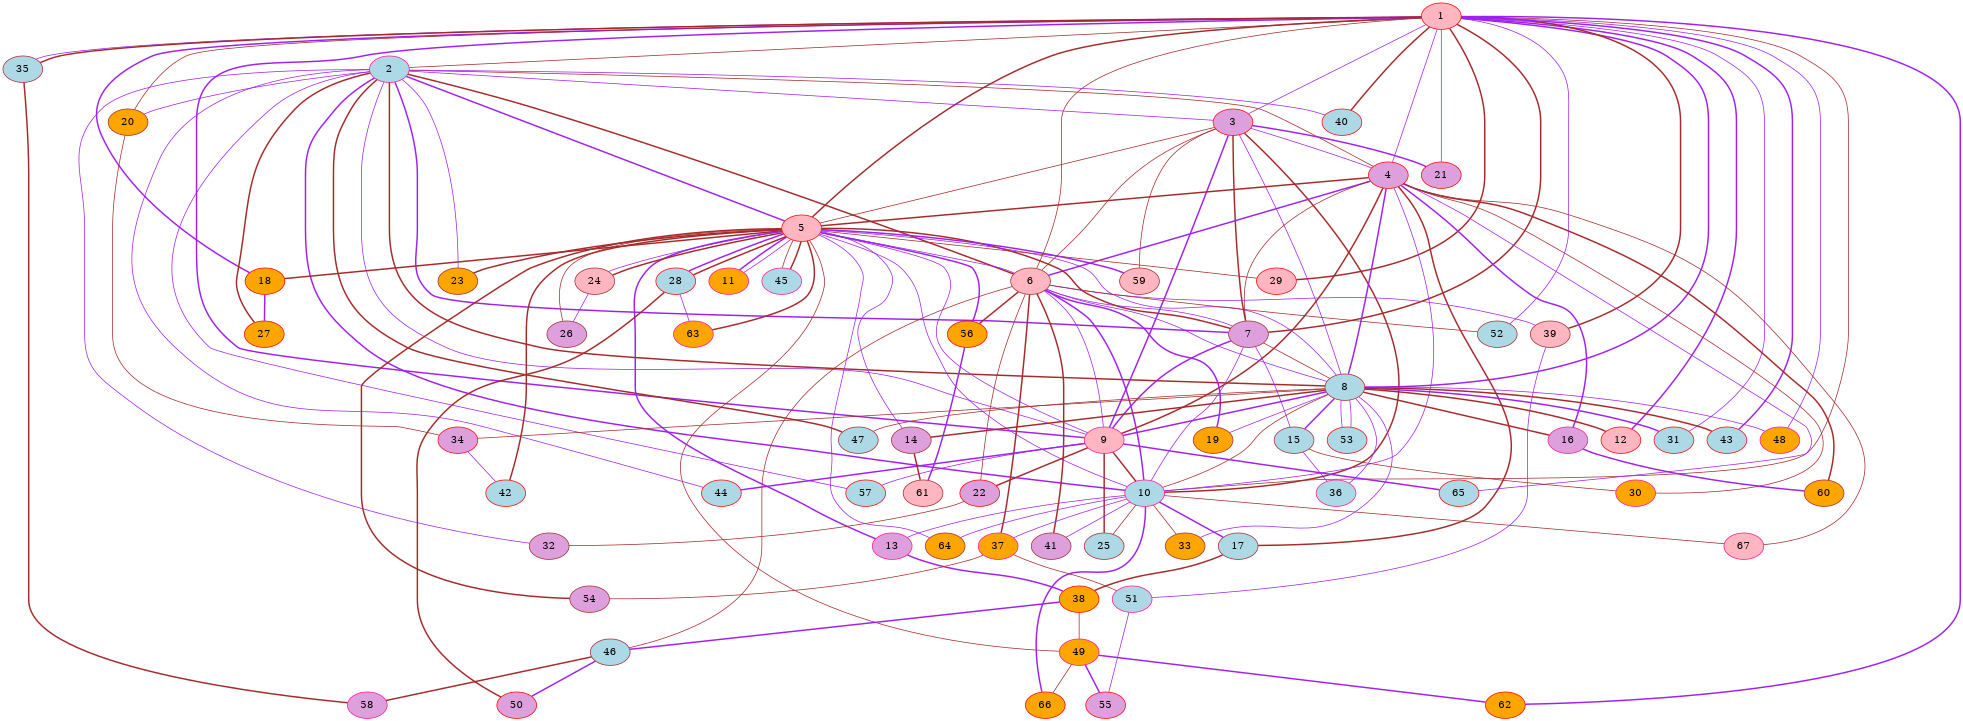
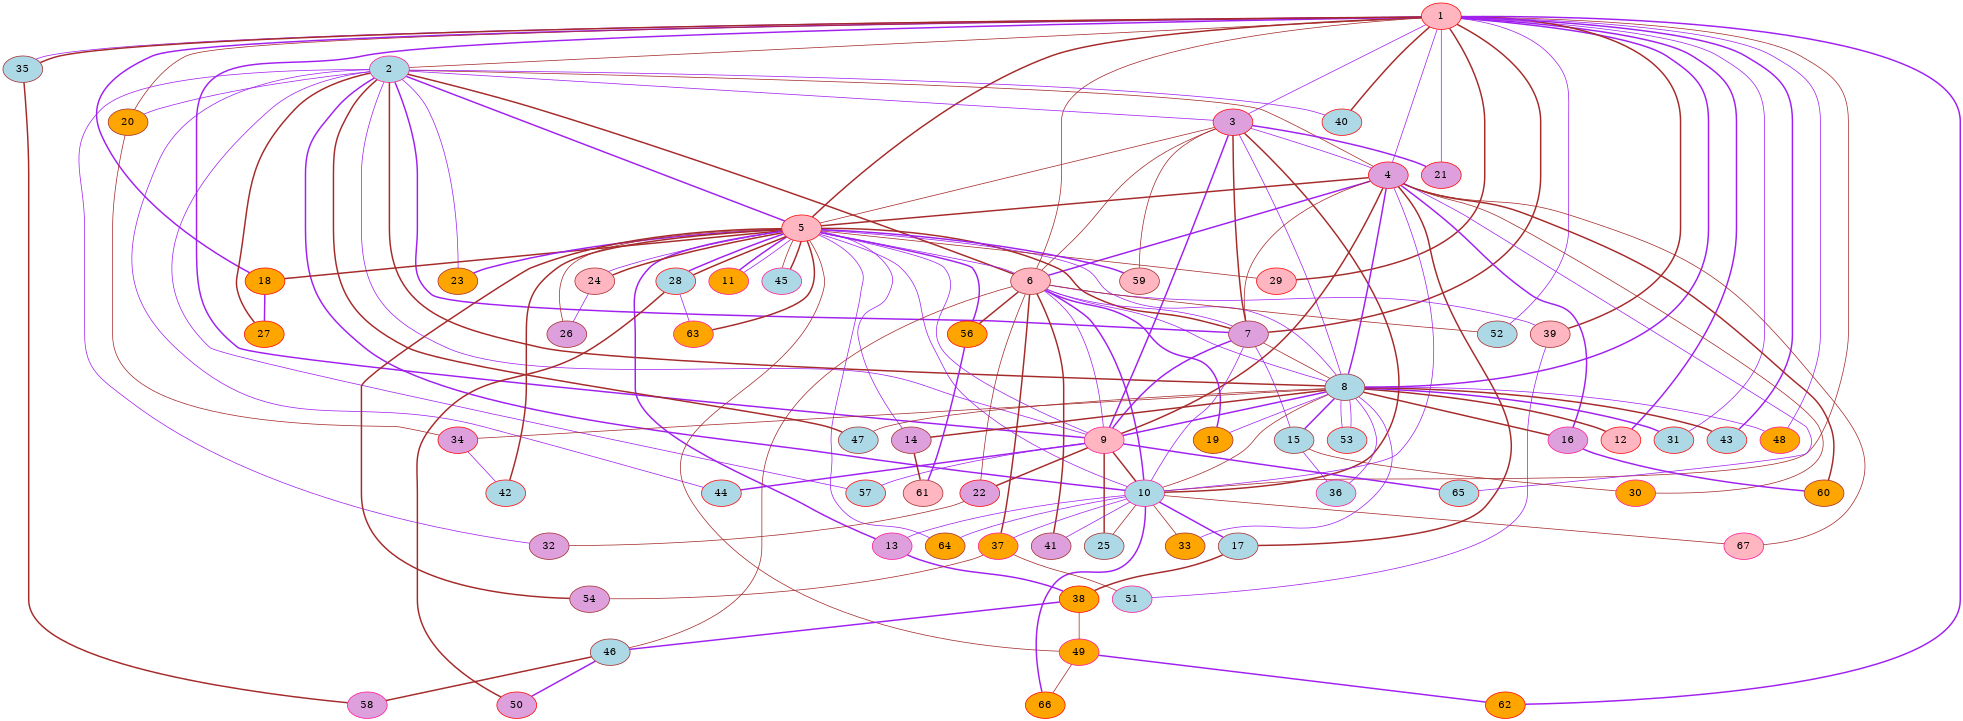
edge "5" -- "23": color brown -> purple
node "55": removed
